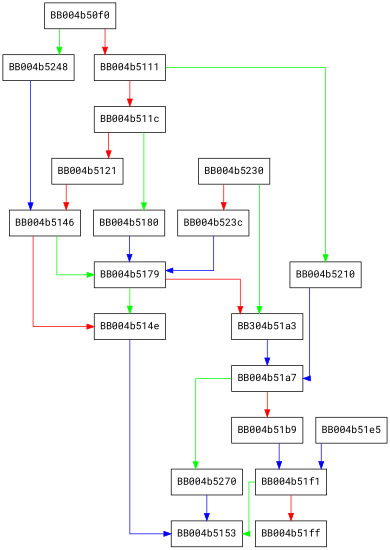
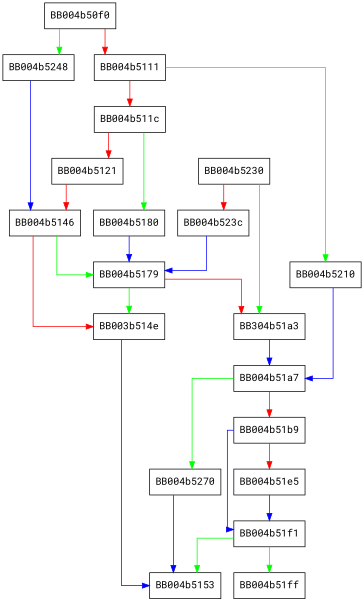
node "BB004b514e": label "BB004b514e" -> "BB003b514e"
edge "BB004b51b9" -> "BB004b51e5": added
edge "BB004b51f1" -> "BB004b51ff": color red -> green
